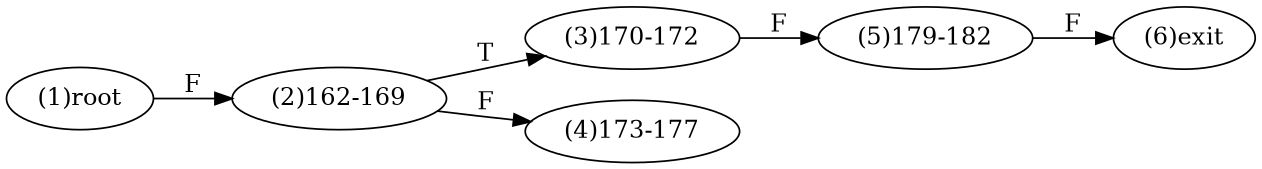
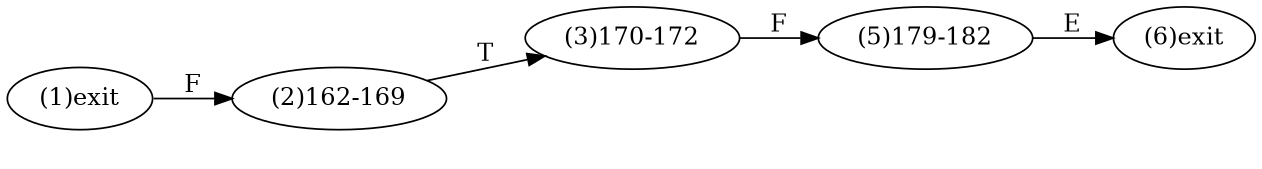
edge "(5)179-182" -> "(6)exit": label "F" -> "E"
node "(1)root": label "(1)root" -> "(1)exit"
node "(4)173-177": removed
